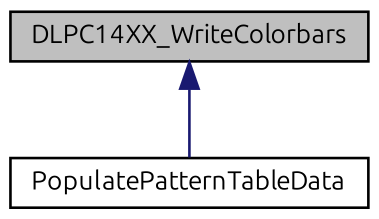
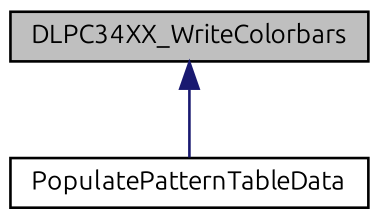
node "DLPC14XX_WriteColorbars": label "DLPC14XX_WriteColorbars" -> "DLPC34XX_WriteColorbars"
